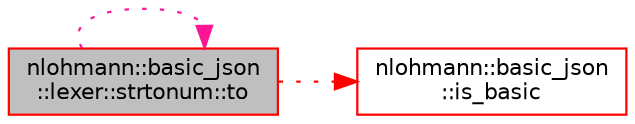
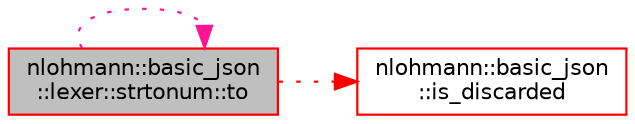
node "nlohmann::basic_json ::is_basic": label "nlohmann::basic_json ::is_basic" -> "nlohmann::basic_json ::is_discarded"
